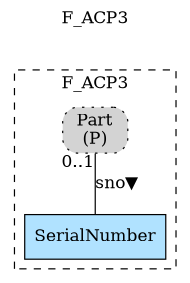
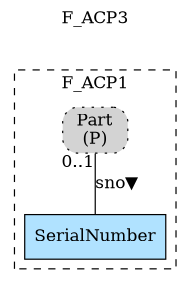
cluster "F_ACP3": label "F_ACP3" -> "F_ACP1"
